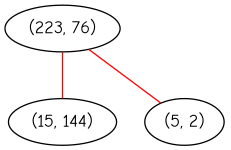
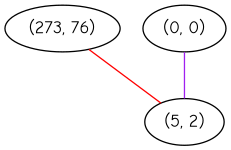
node "(223, 76)": label "(223, 76)" -> "(273, 76)"
node "(0, 0)": added
node "(15, 144)": removed
